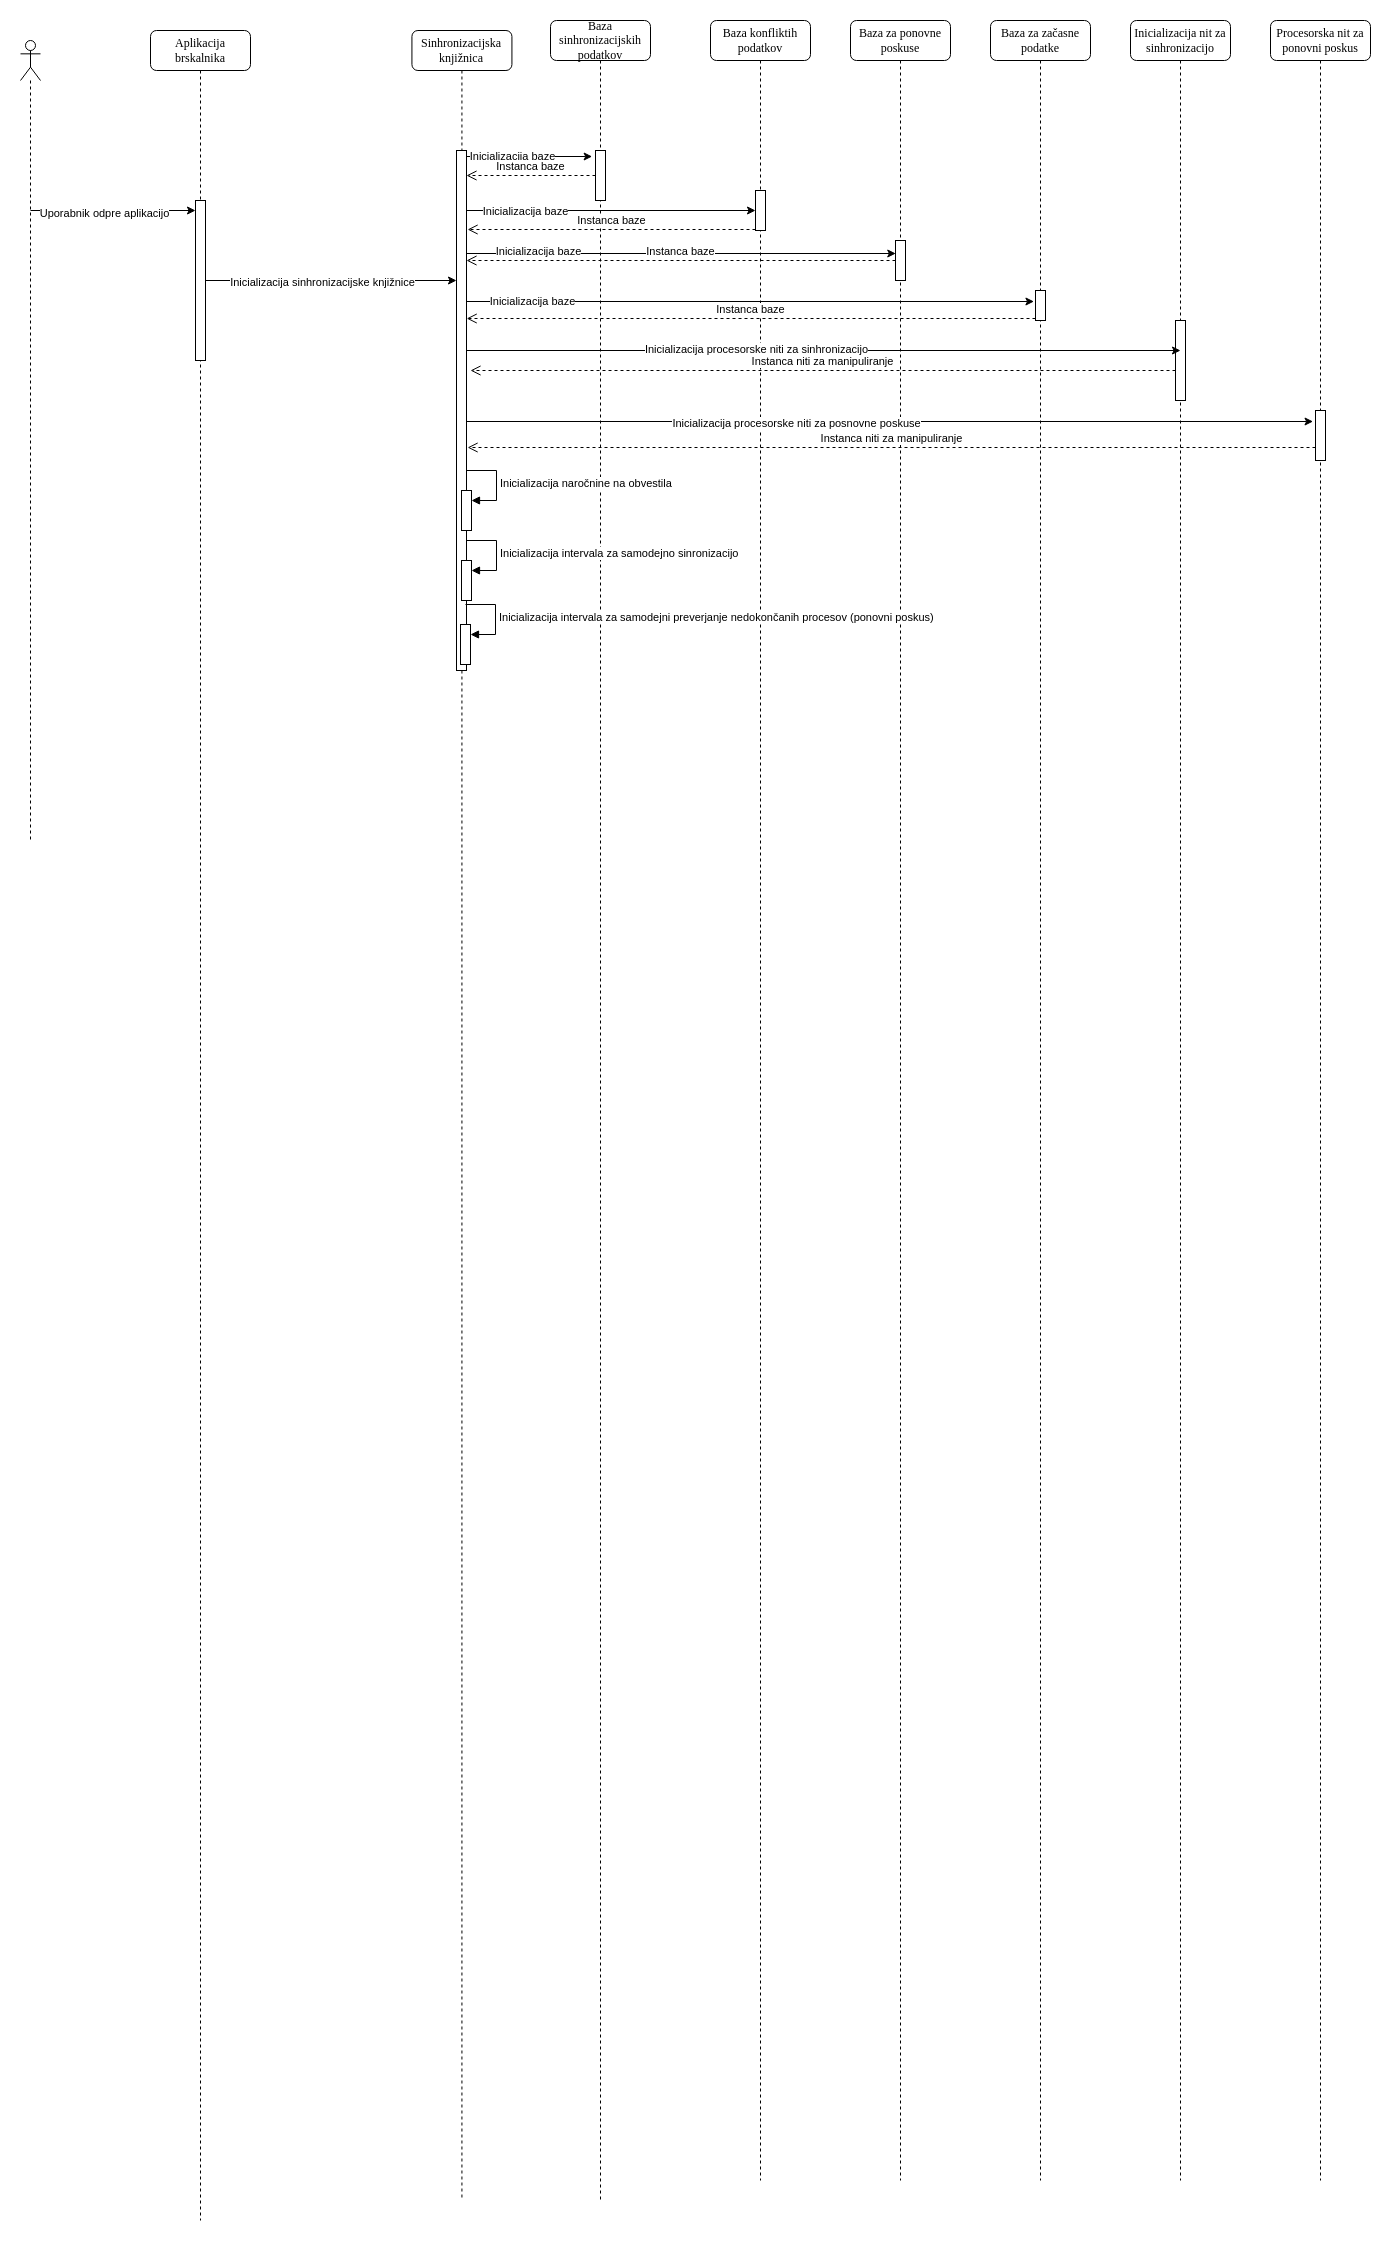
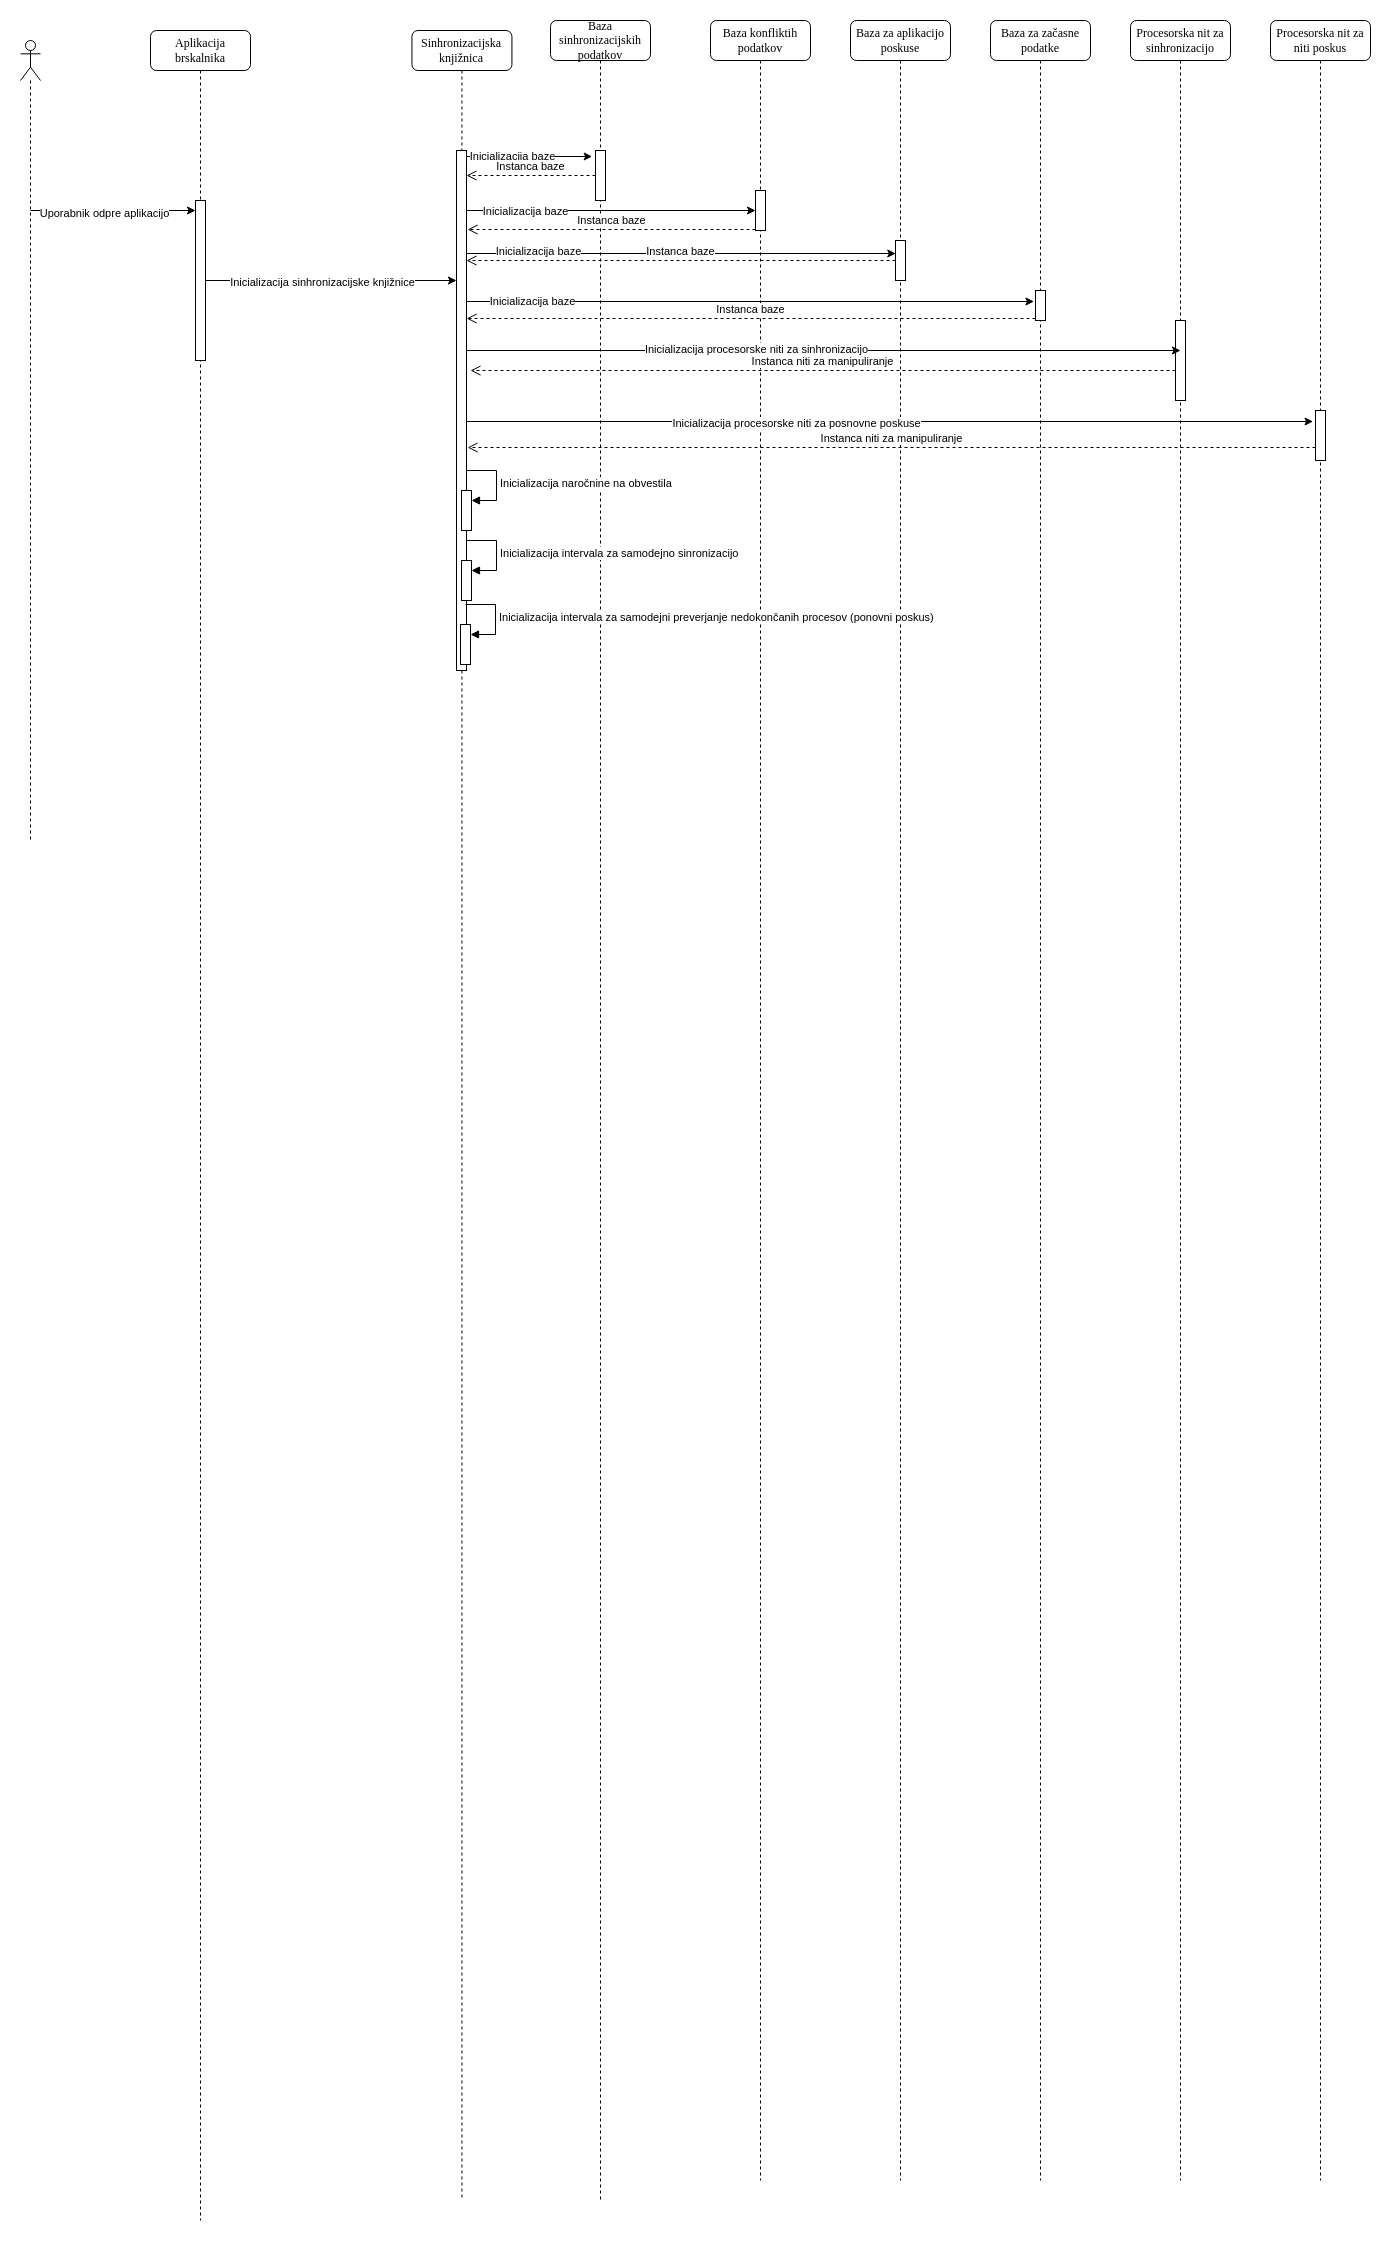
node "Baza za ponovne poskuse": label "Baza za ponovne poskuse" -> "Baza za aplikacijo poskuse"
node "Inicializacija nit za sinhronizacijo": label "Inicializacija nit za sinhronizacijo" -> "Procesorska nit za sinhronizacijo"
node "Procesorska nit za ponovni poskus": label "Procesorska nit za ponovni poskus" -> "Procesorska nit za niti poskus"
